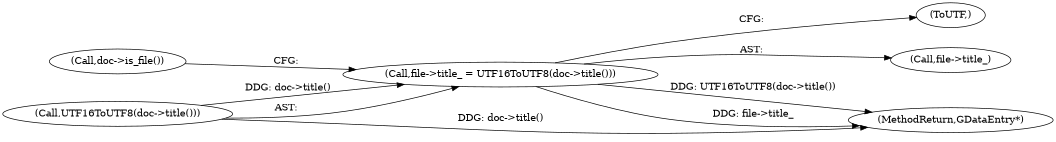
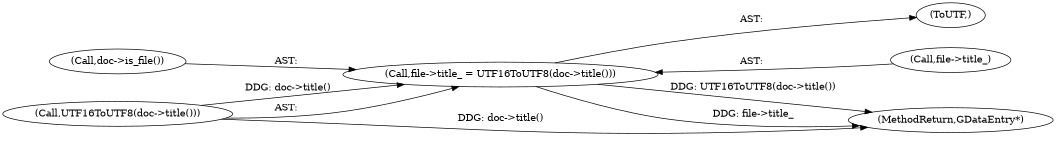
edge "(Call,file->title_ = UTF16ToUTF8(doc->title()))" -> "(ToUTF,)": label "CFG: " -> "AST: "
edge "(Call,file->title_ = UTF16ToUTF8(doc->title()))" -> "(Call,file->title_)": reversed
edge "(Call,doc->is_file())" -> "(Call,file->title_ = UTF16ToUTF8(doc->title()))": label "CFG: " -> "AST: "
